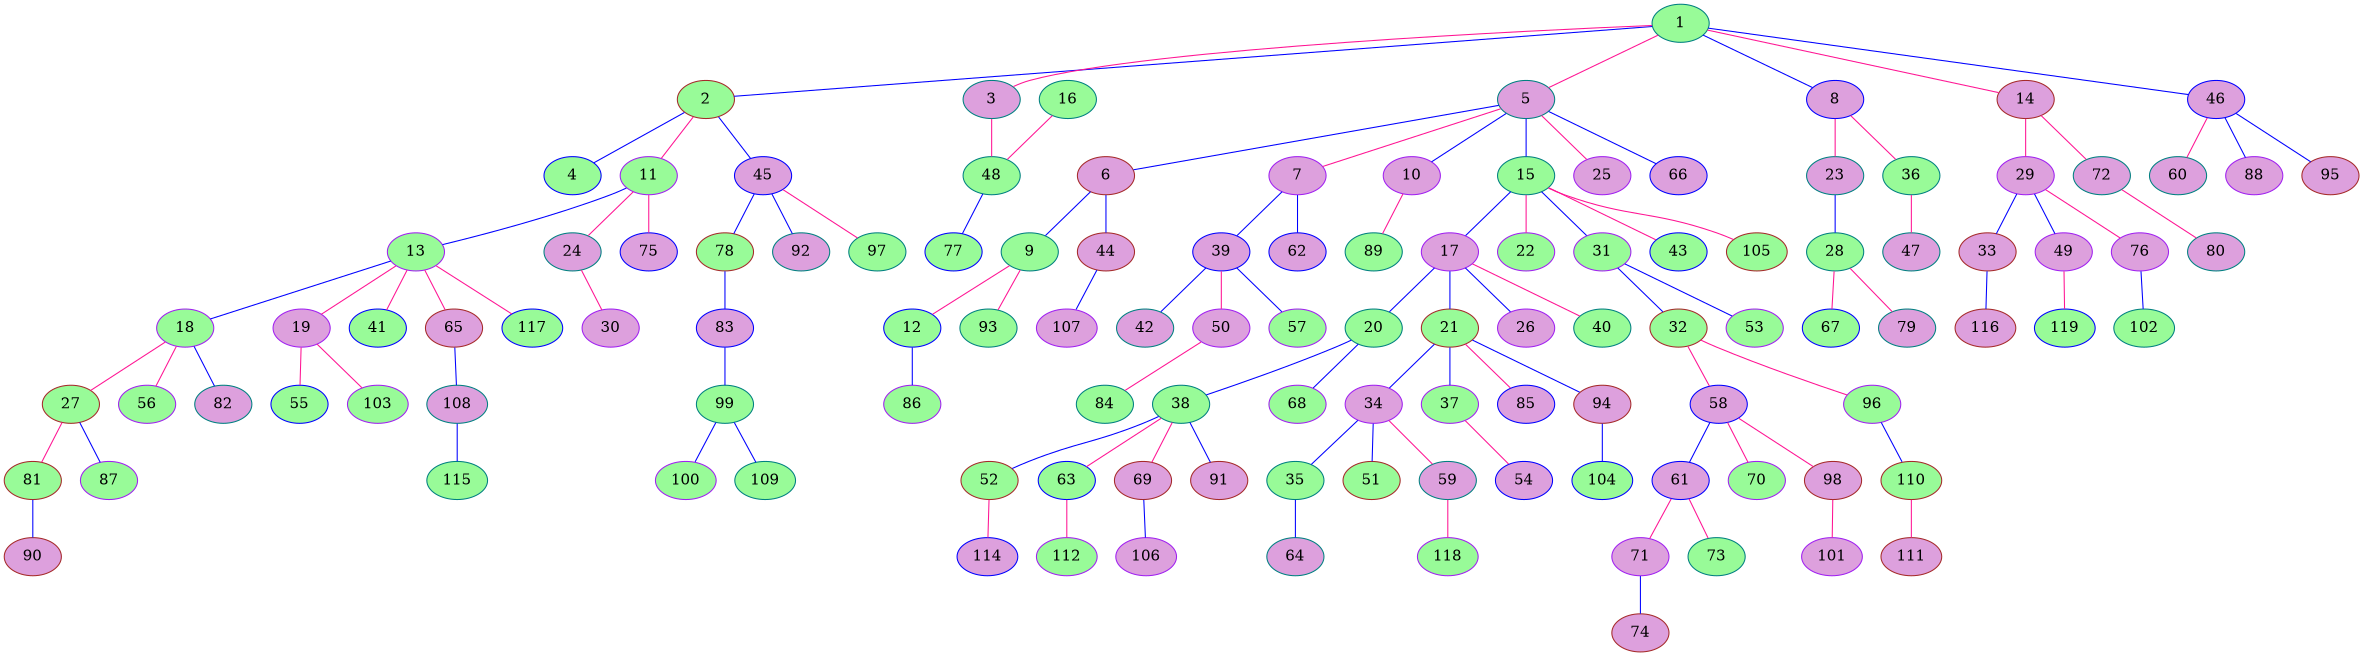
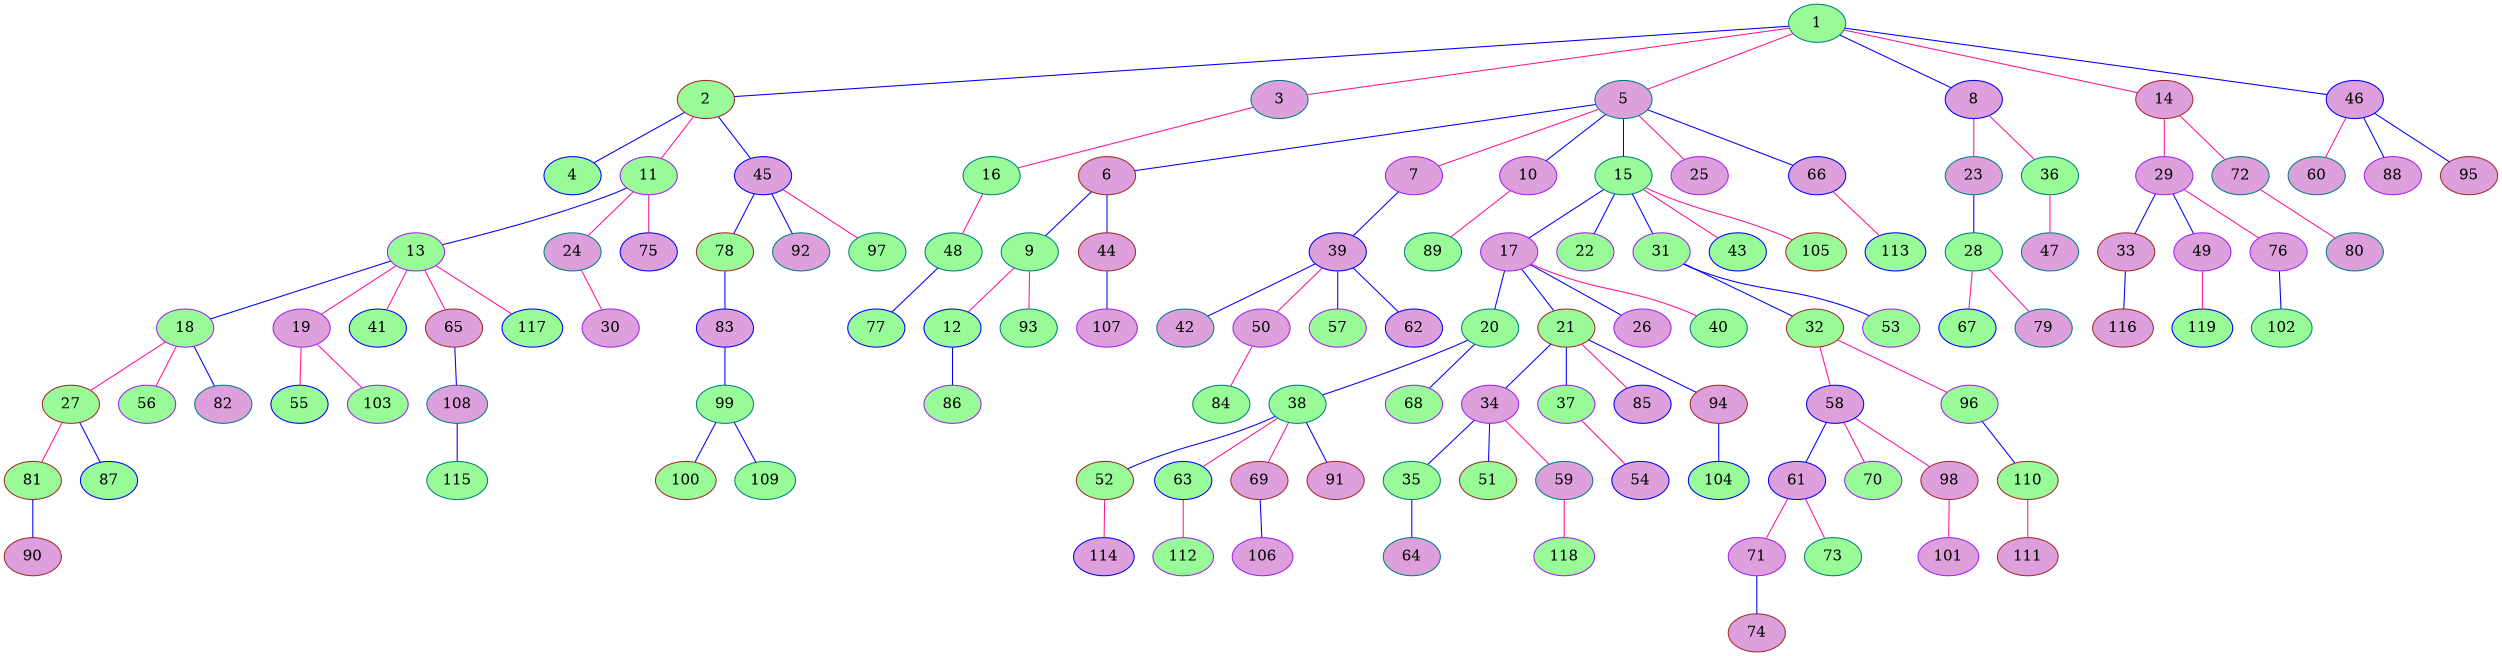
edge "3" -- "48": now "3" -- "16"
edge "7" -- "62": now "39" -- "62"
edge "15" -- "22": color deeppink -> blue
node "113": added
node "87": color purple -> blue
node "100": color purple -> brown
